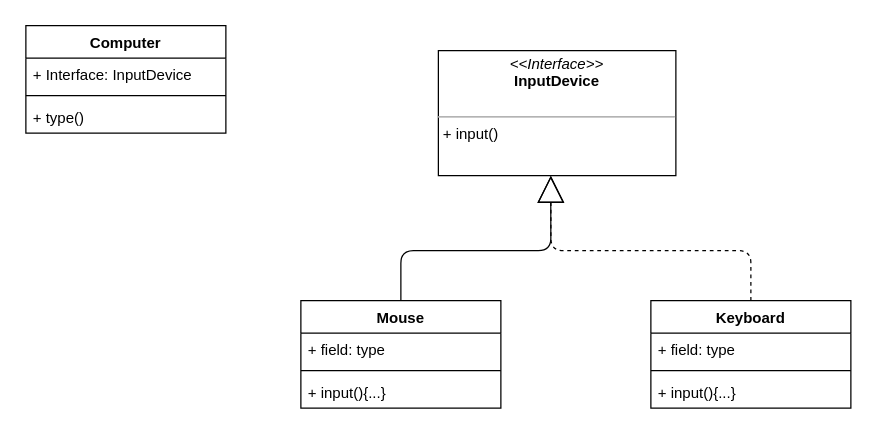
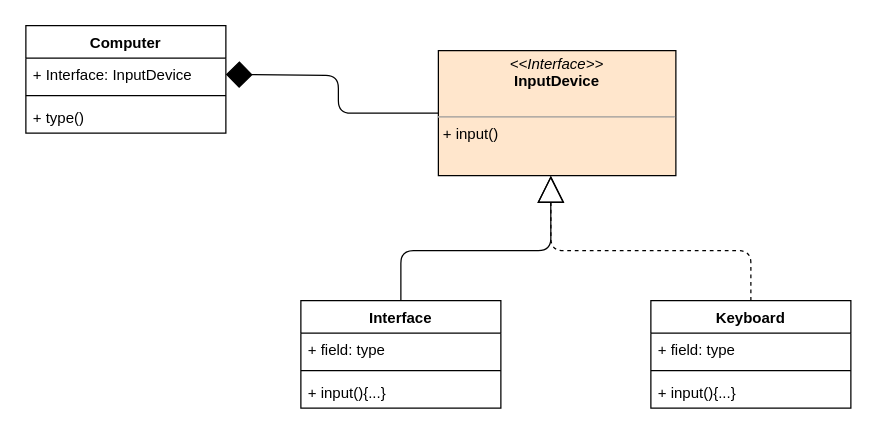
edge "<<Interface>> InputDevice + input()" -> "+ Interface: InputDevice": added
node "<<Interface>> InputDevice + input()": fillcolor #ffffff -> #ffe6cc
node "Mouse": label "Mouse" -> "Interface"
